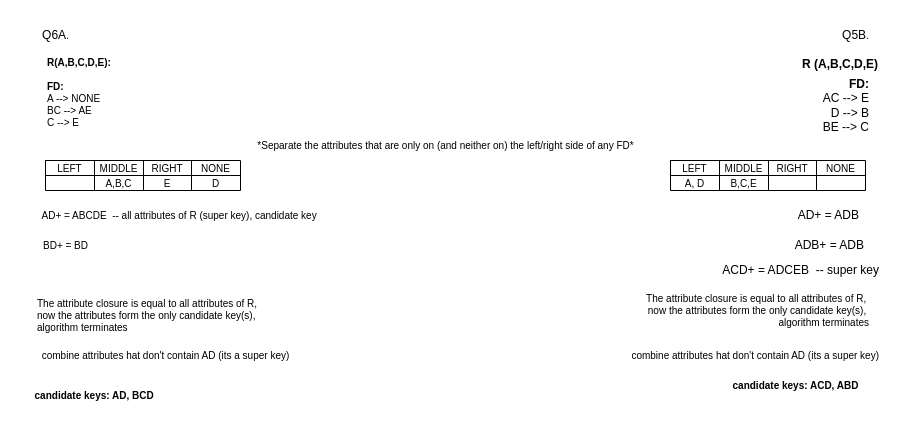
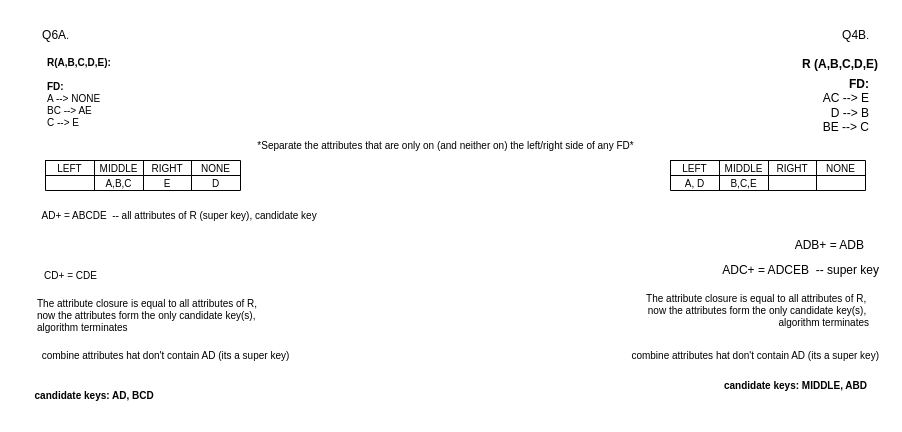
node "Q5B.": label "Q5B." -> "Q4B."
node "AD+ = ADB": removed
node "BD+ = BD": removed
node "ACD+ = ADCEB -- super key": label "ACD+ = ADCEB -- super key" -> "ADC+ = ADCEB -- super key"
node "CD+ = CDE": added
node "candidate keys: ACD, ABD": label "candidate keys: ACD, ABD" -> "candidate keys: MIDDLE, ABD"
